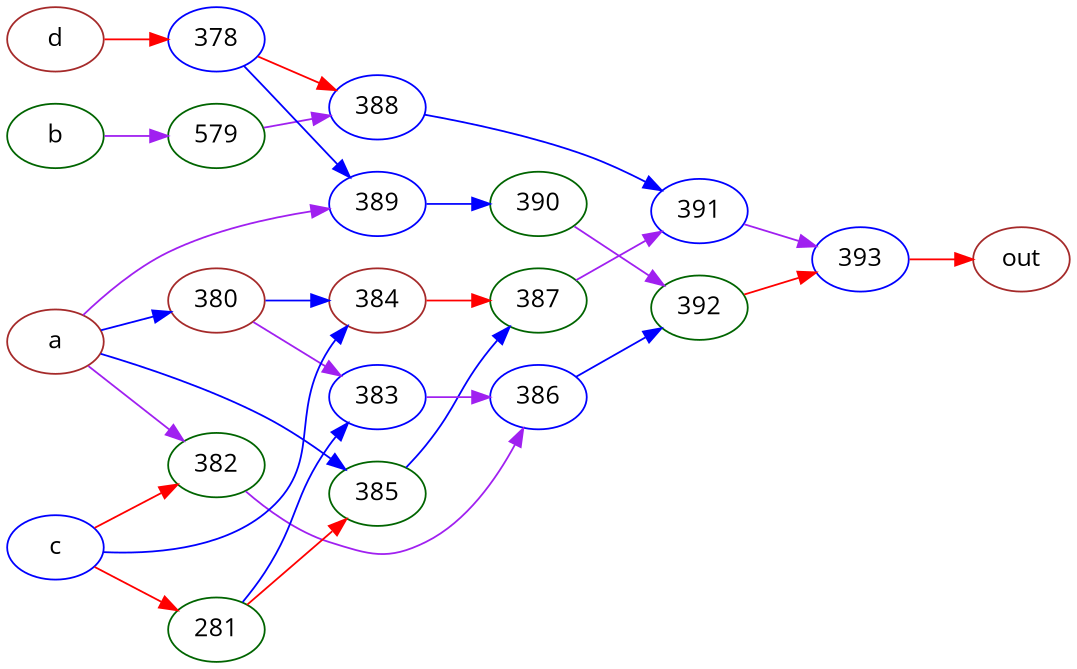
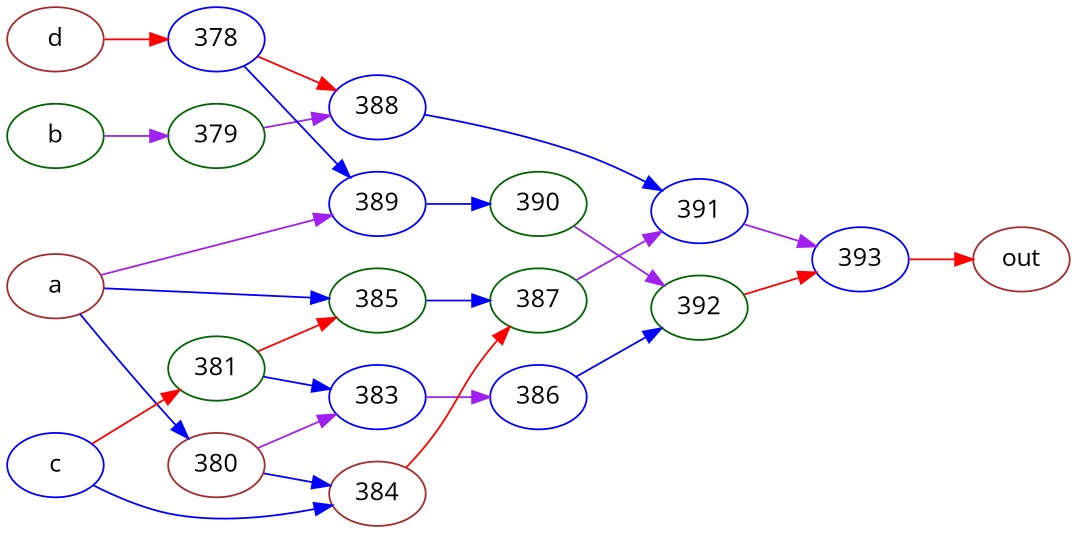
node "579": label "579" -> "379"
node "382": removed
node "281": label "281" -> "381"
